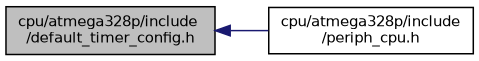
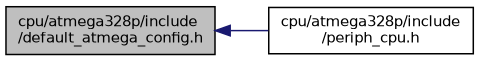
node "cpu/atmega328p/include /default_timer_config.h": label "cpu/atmega328p/include /default_timer_config.h" -> "cpu/atmega328p/include /default_atmega_config.h"
